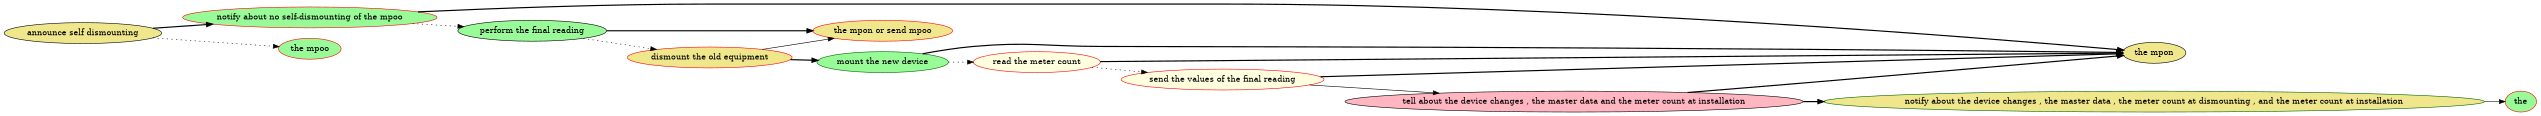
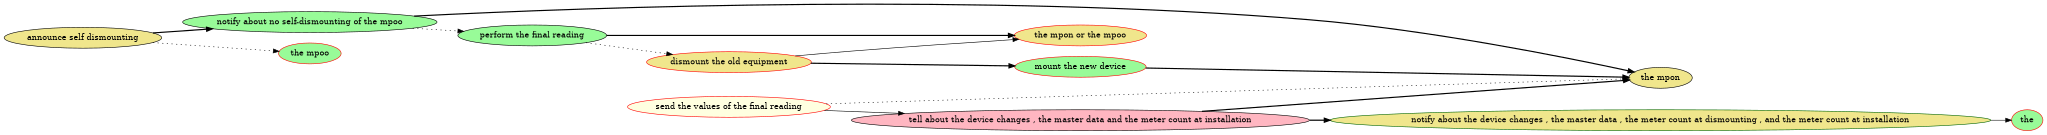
node "notify about no self-dismounting of the mpoo": color red -> black
node "the mpon or send mpoo": label "the mpon or send mpoo" -> "the mpon or the mpoo"
node "mount the new device": color darkgreen -> red
node "read the meter count": removed
edge "send the values of the final reading" -> "the mpon": style bold -> dotted
